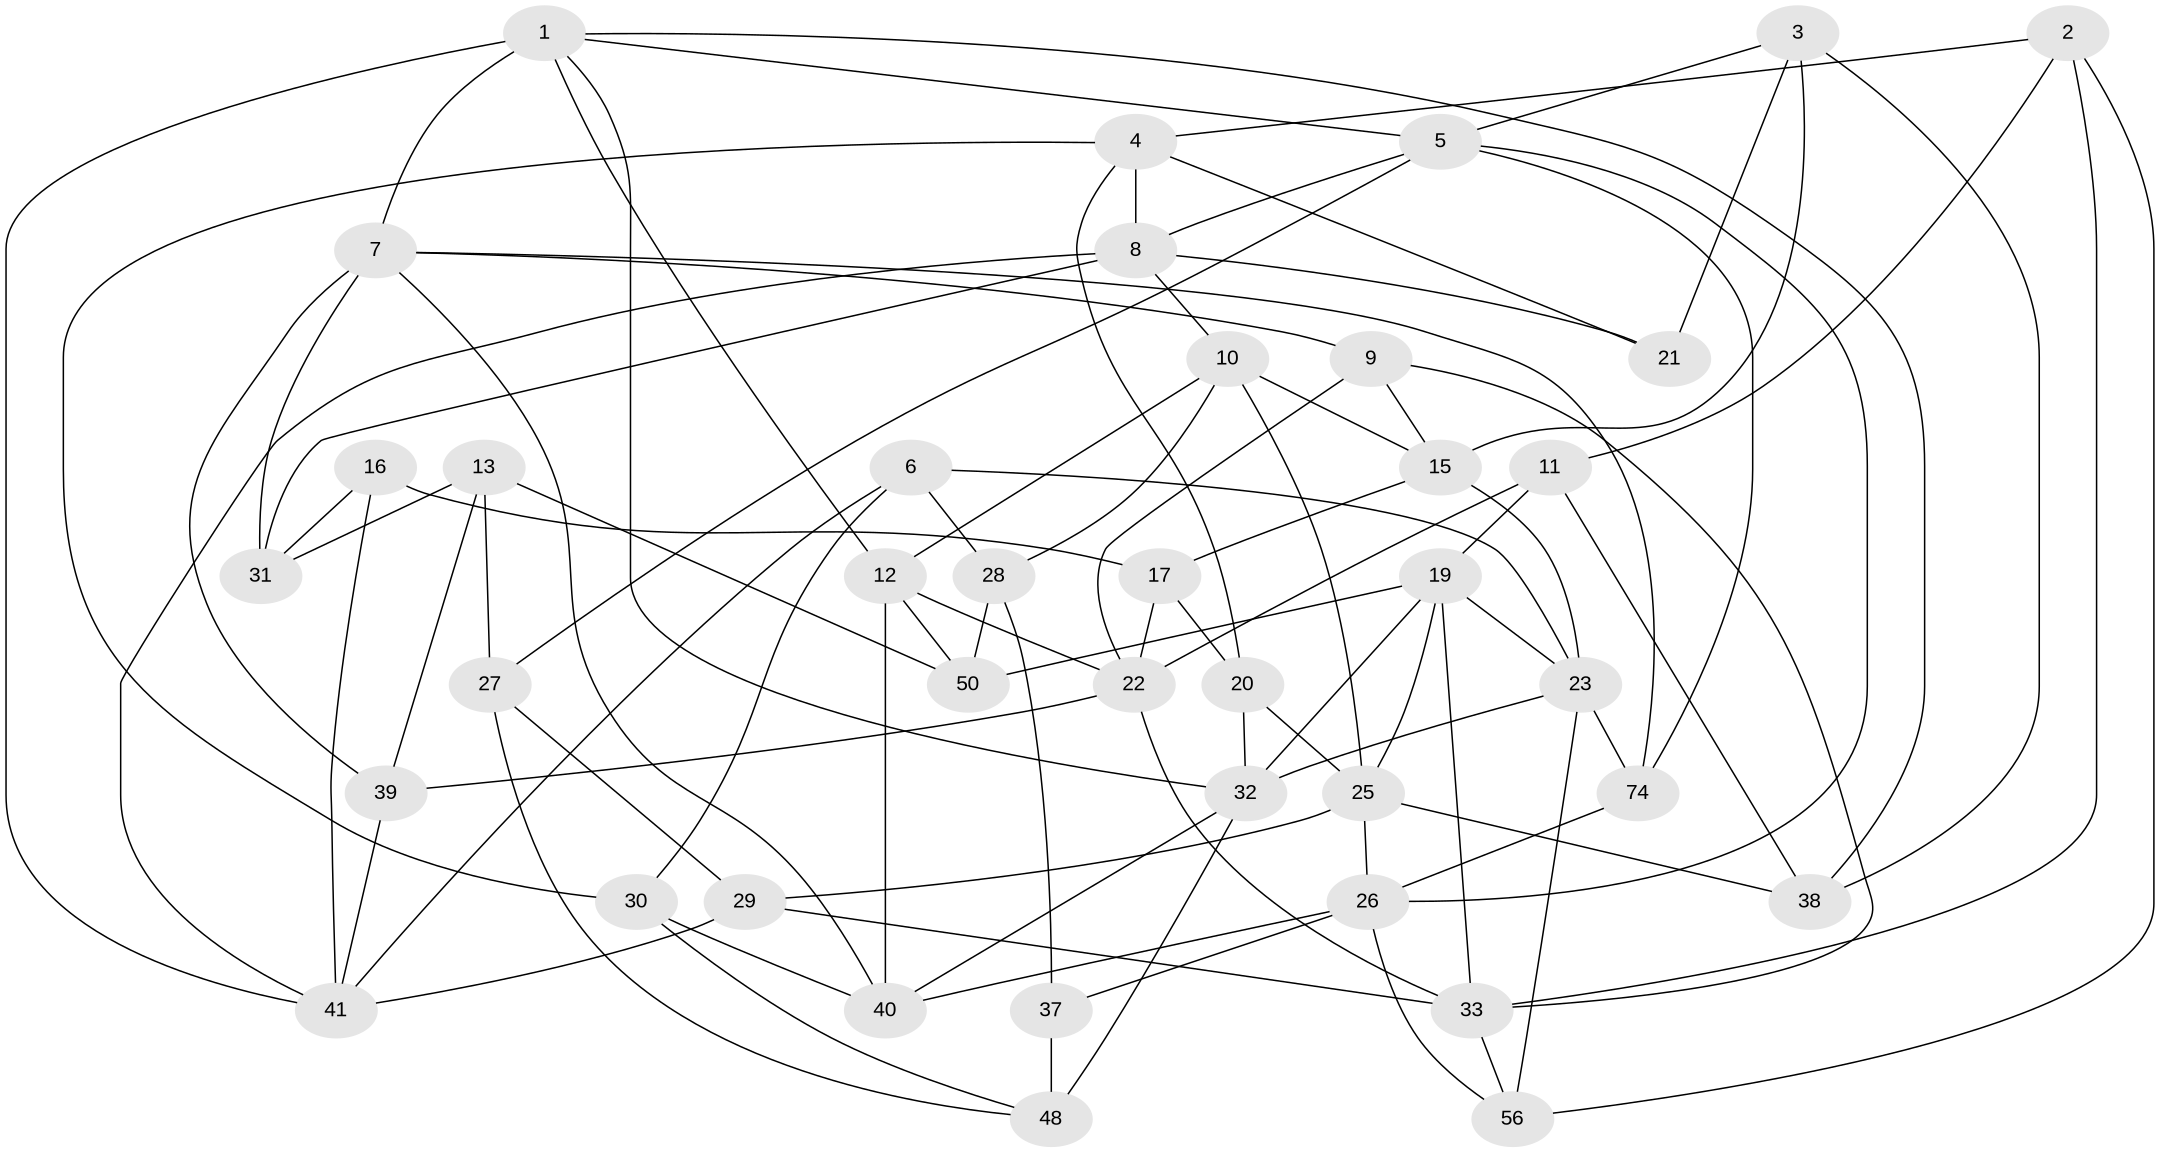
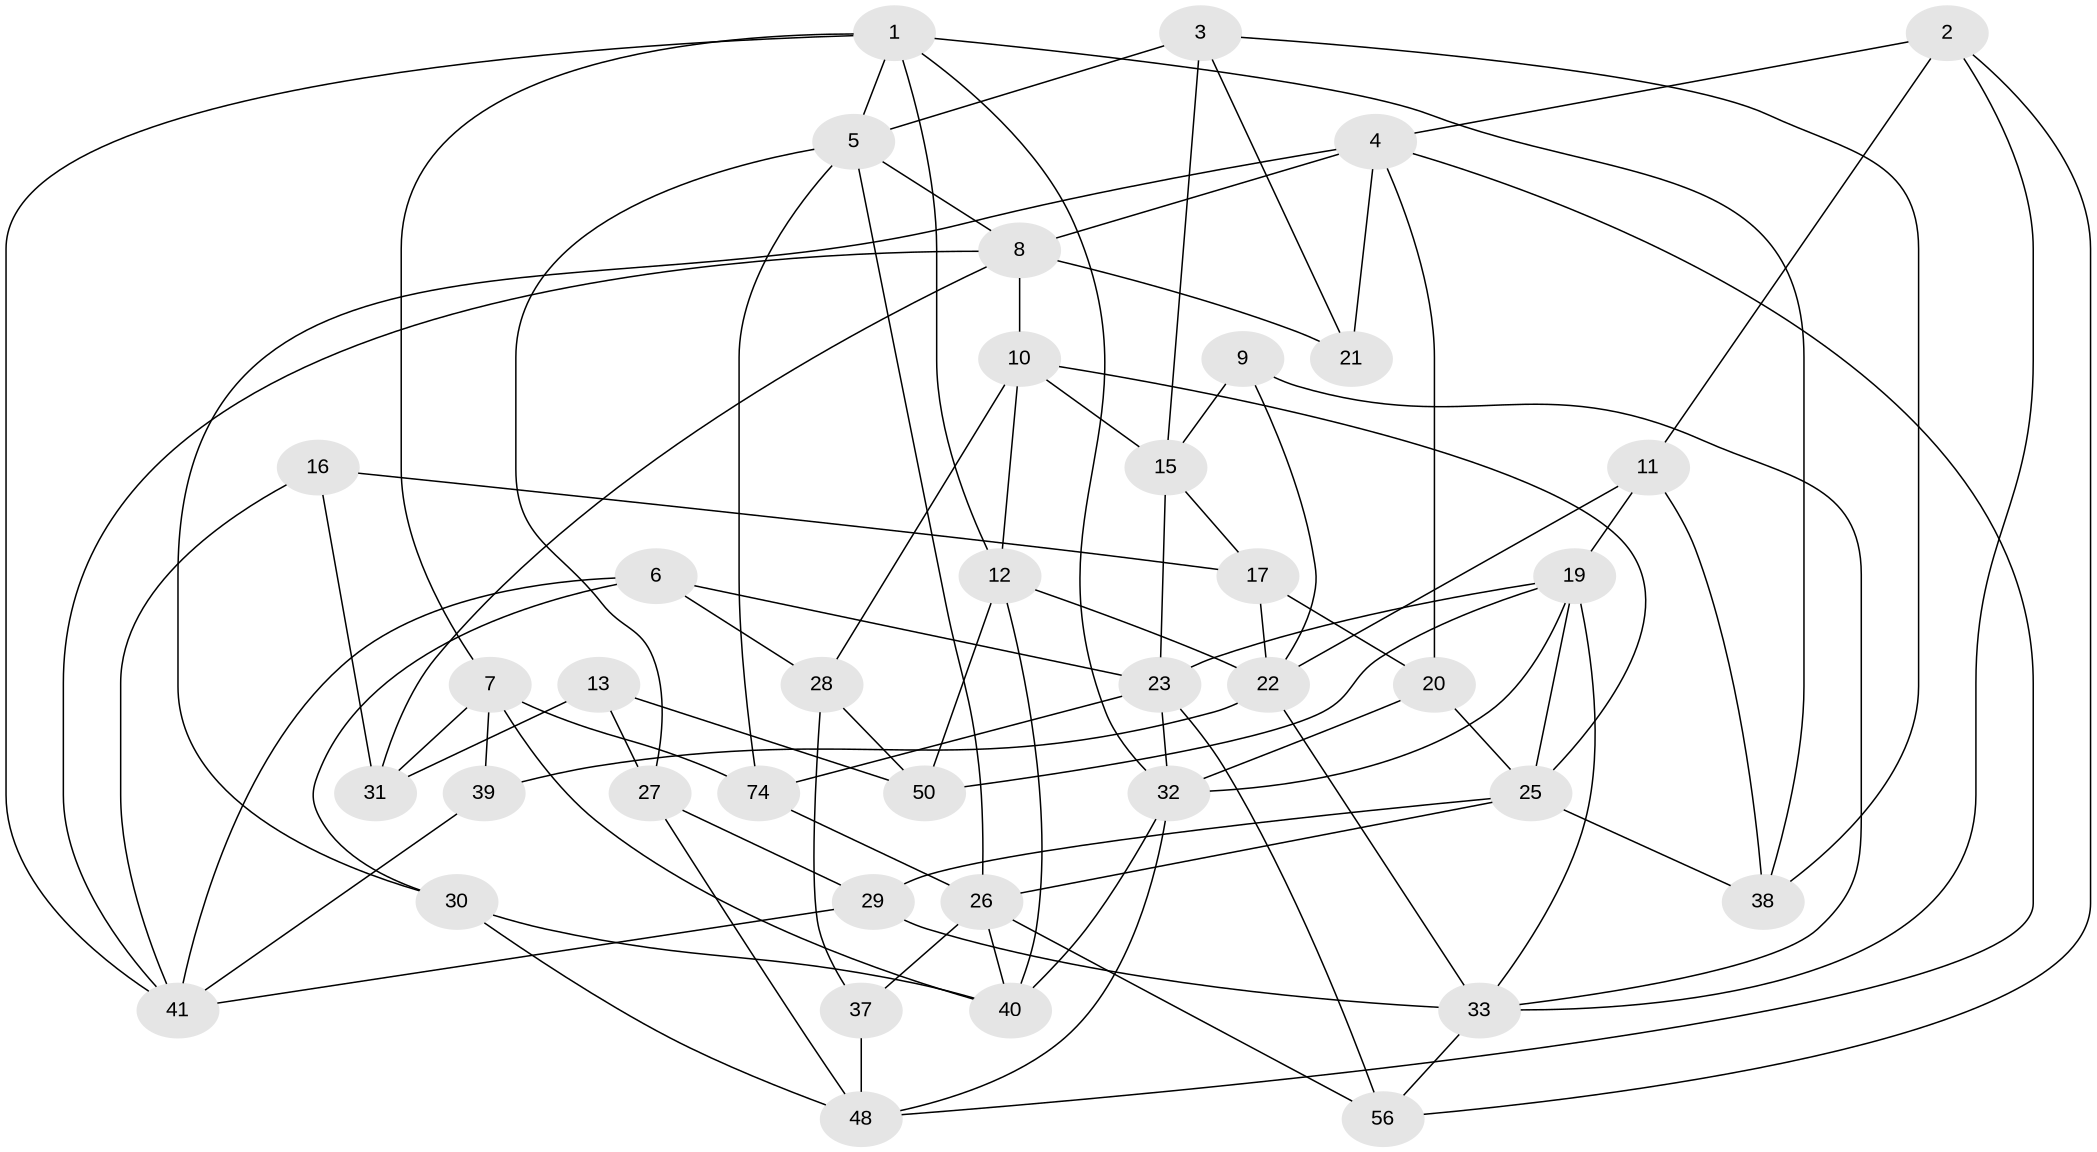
edge "7" -- "9": removed
edge "13" -- "39": removed
edge "4" -- "48": added
